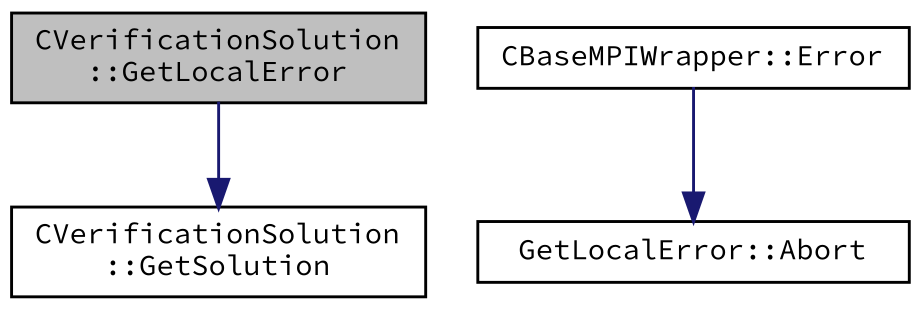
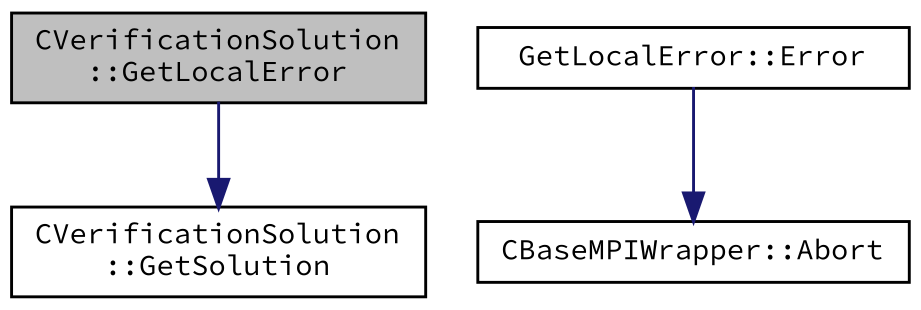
node "CBaseMPIWrapper::Error": label "CBaseMPIWrapper::Error" -> "GetLocalError::Error"
node "GetLocalError::Abort": label "GetLocalError::Abort" -> "CBaseMPIWrapper::Abort"
